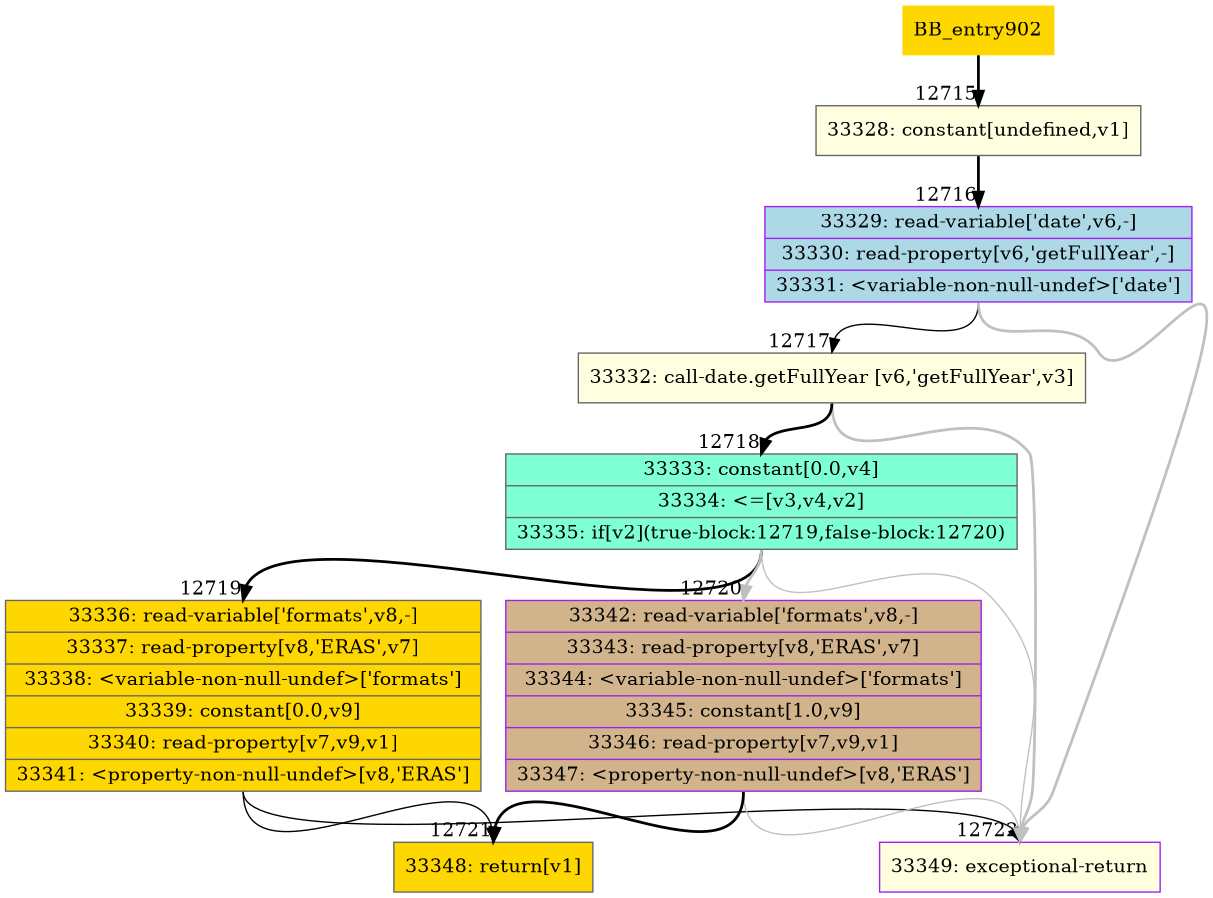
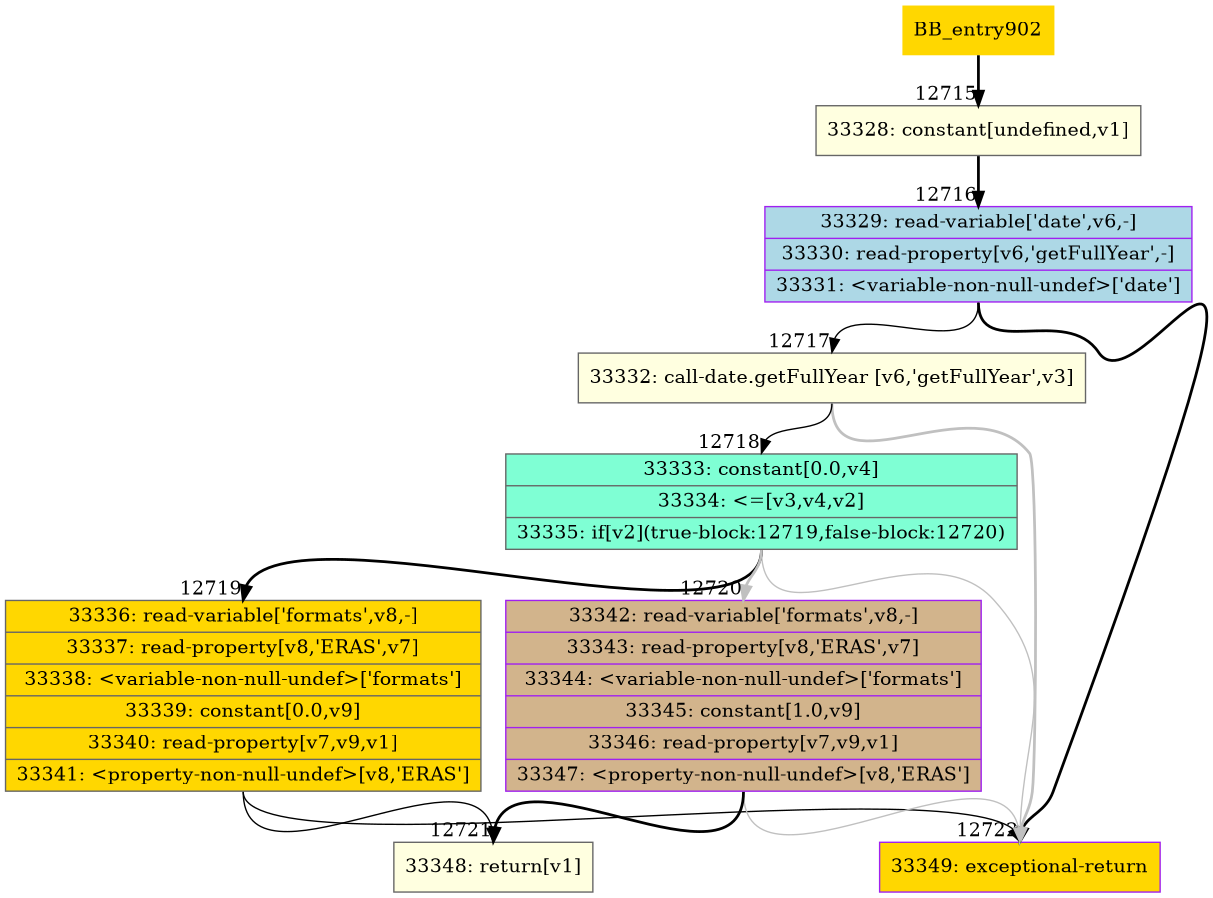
edge "33332: call-date.getFullYear [v6,'getFullYear',v3]" -> "33333: constant[0.0,v4]": style bold -> solid
edge "33329: read-variable['date',v6,-]" -> "33349: exceptional-return": color gray -> black
node "33348: return[v1]": fillcolor gold -> lightyellow
node "33349: exceptional-return": fillcolor lightyellow -> gold
